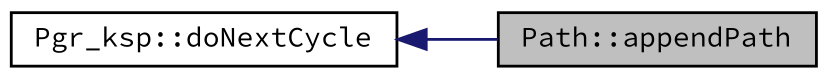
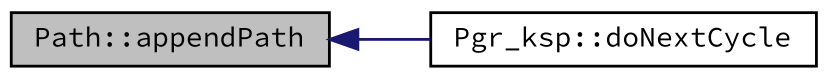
edge "Path::appendPath" -> "Pgr_ksp::doNextCycle": reversed
